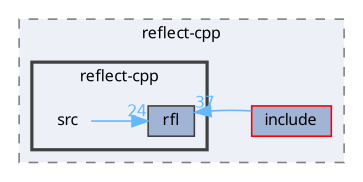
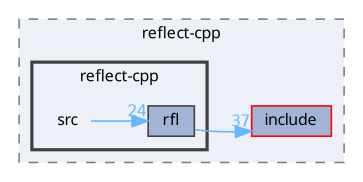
edge "include" -> "rfl": reversed
